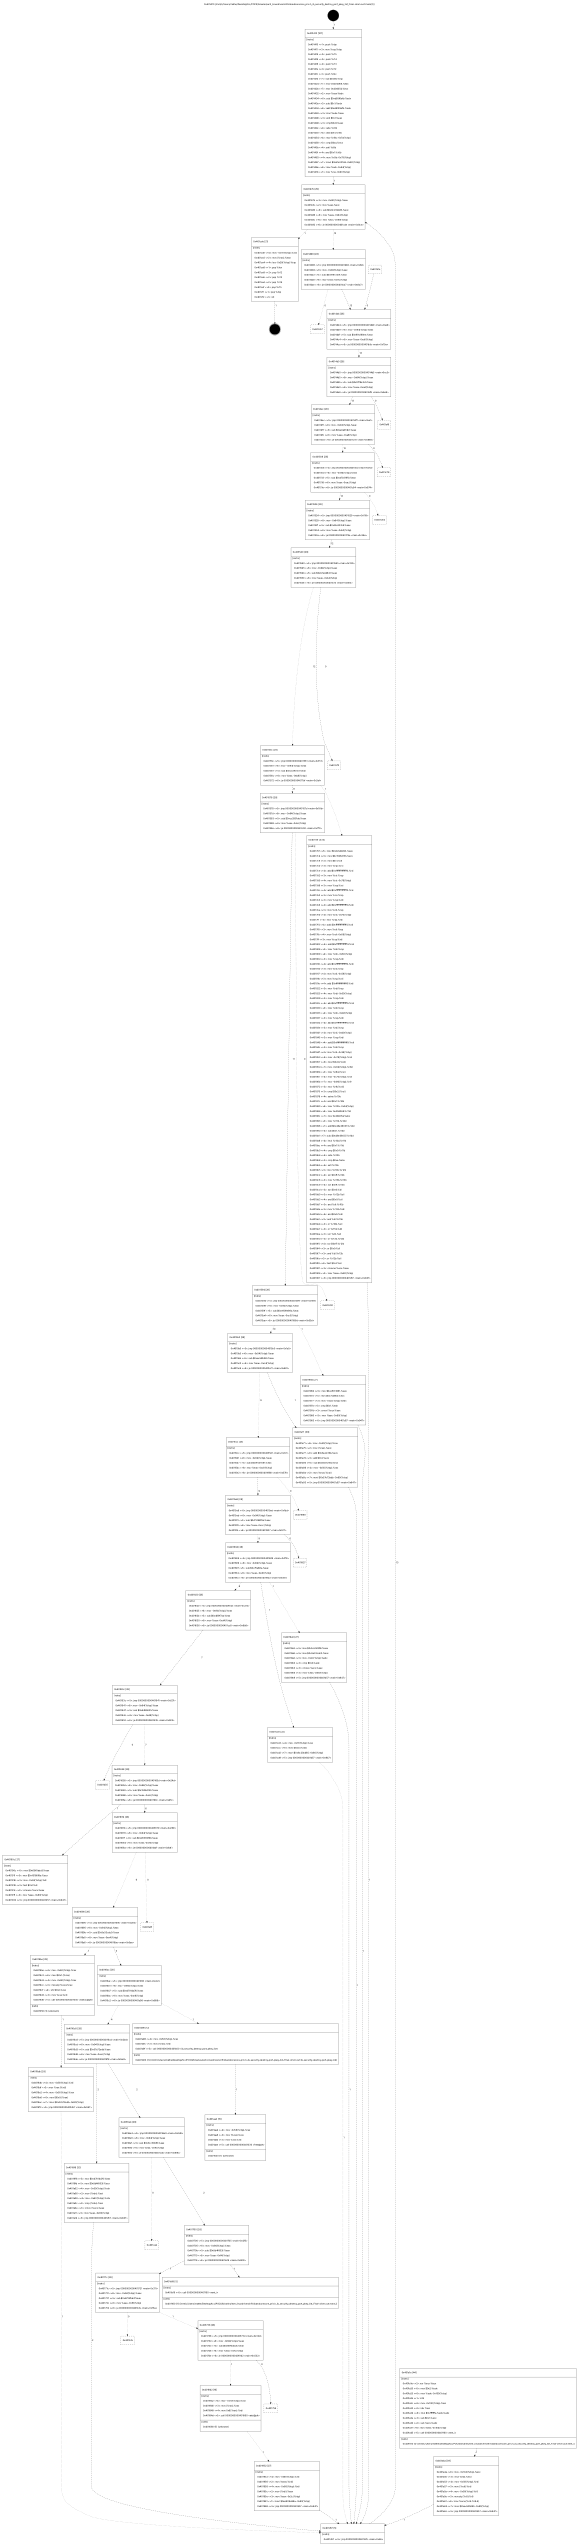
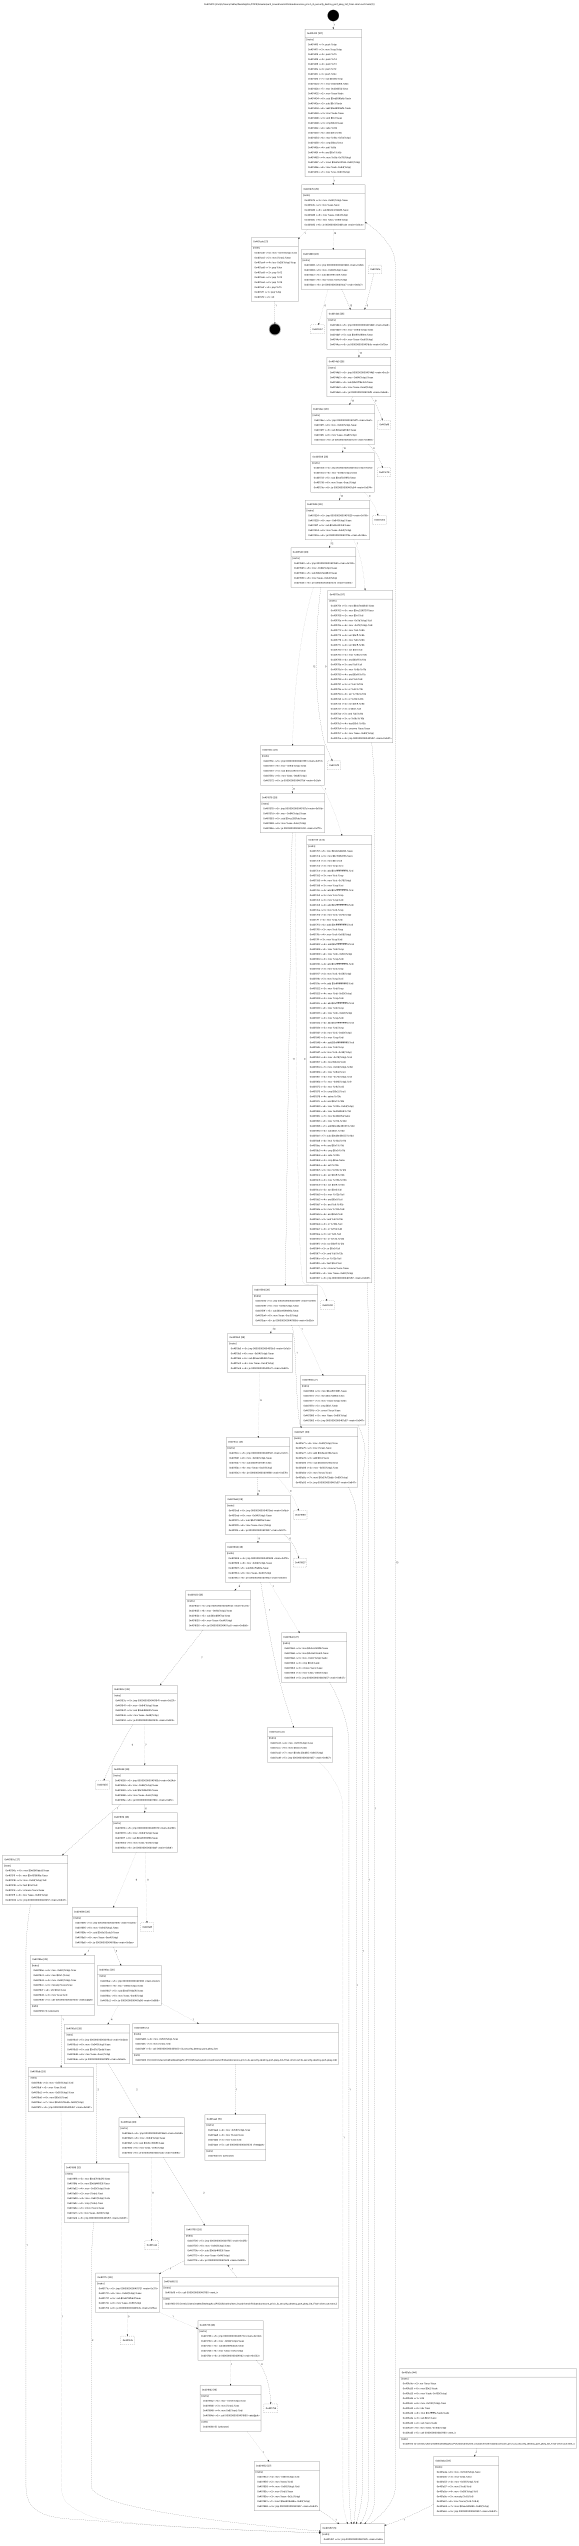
node "0x40175e [97]": added
edge "0x4015b0 [28]" -> "0x401a71 [39]": now "0x401594 [28]" -> "0x401a71 [39]"
edge "0x401700 [28]" -> "0x401a19 [5]": reversed
edge "0x40190c [27]" -> "0x401d57 [5]": added, label "1"
